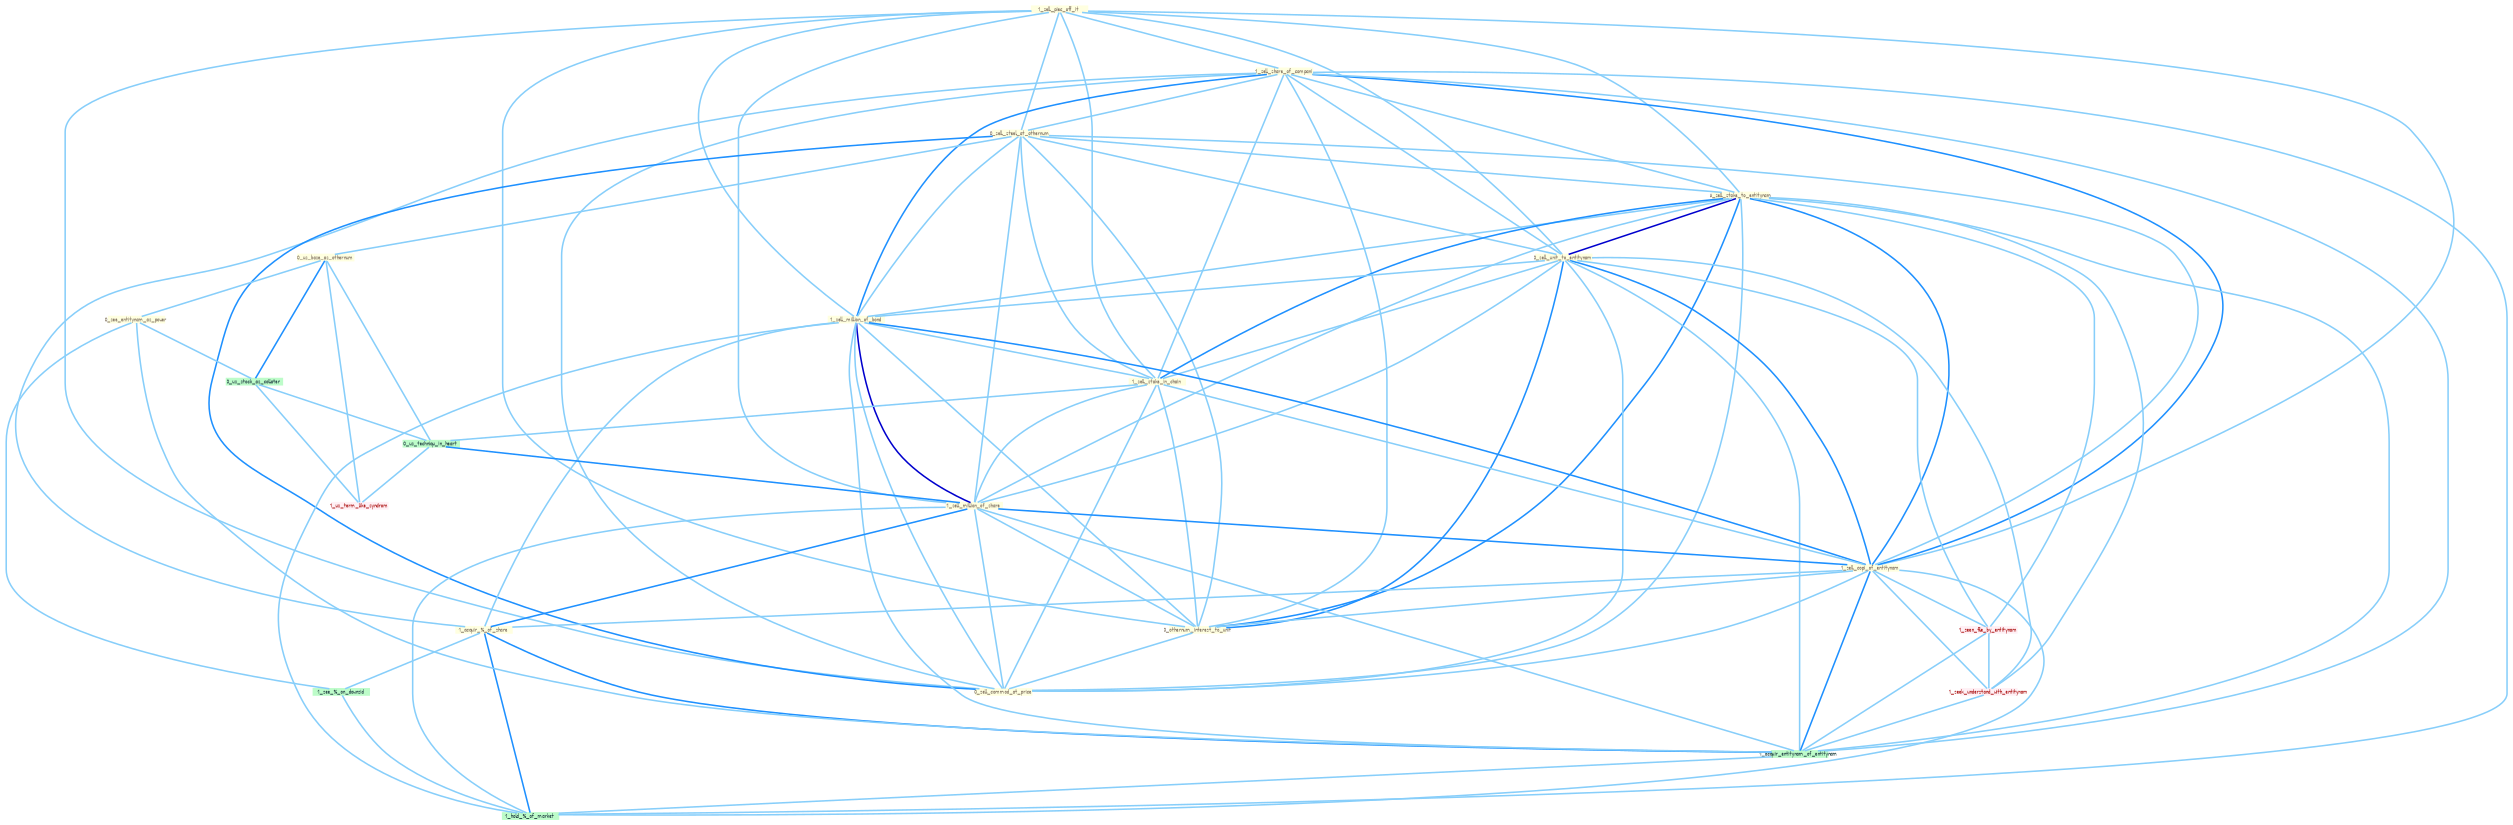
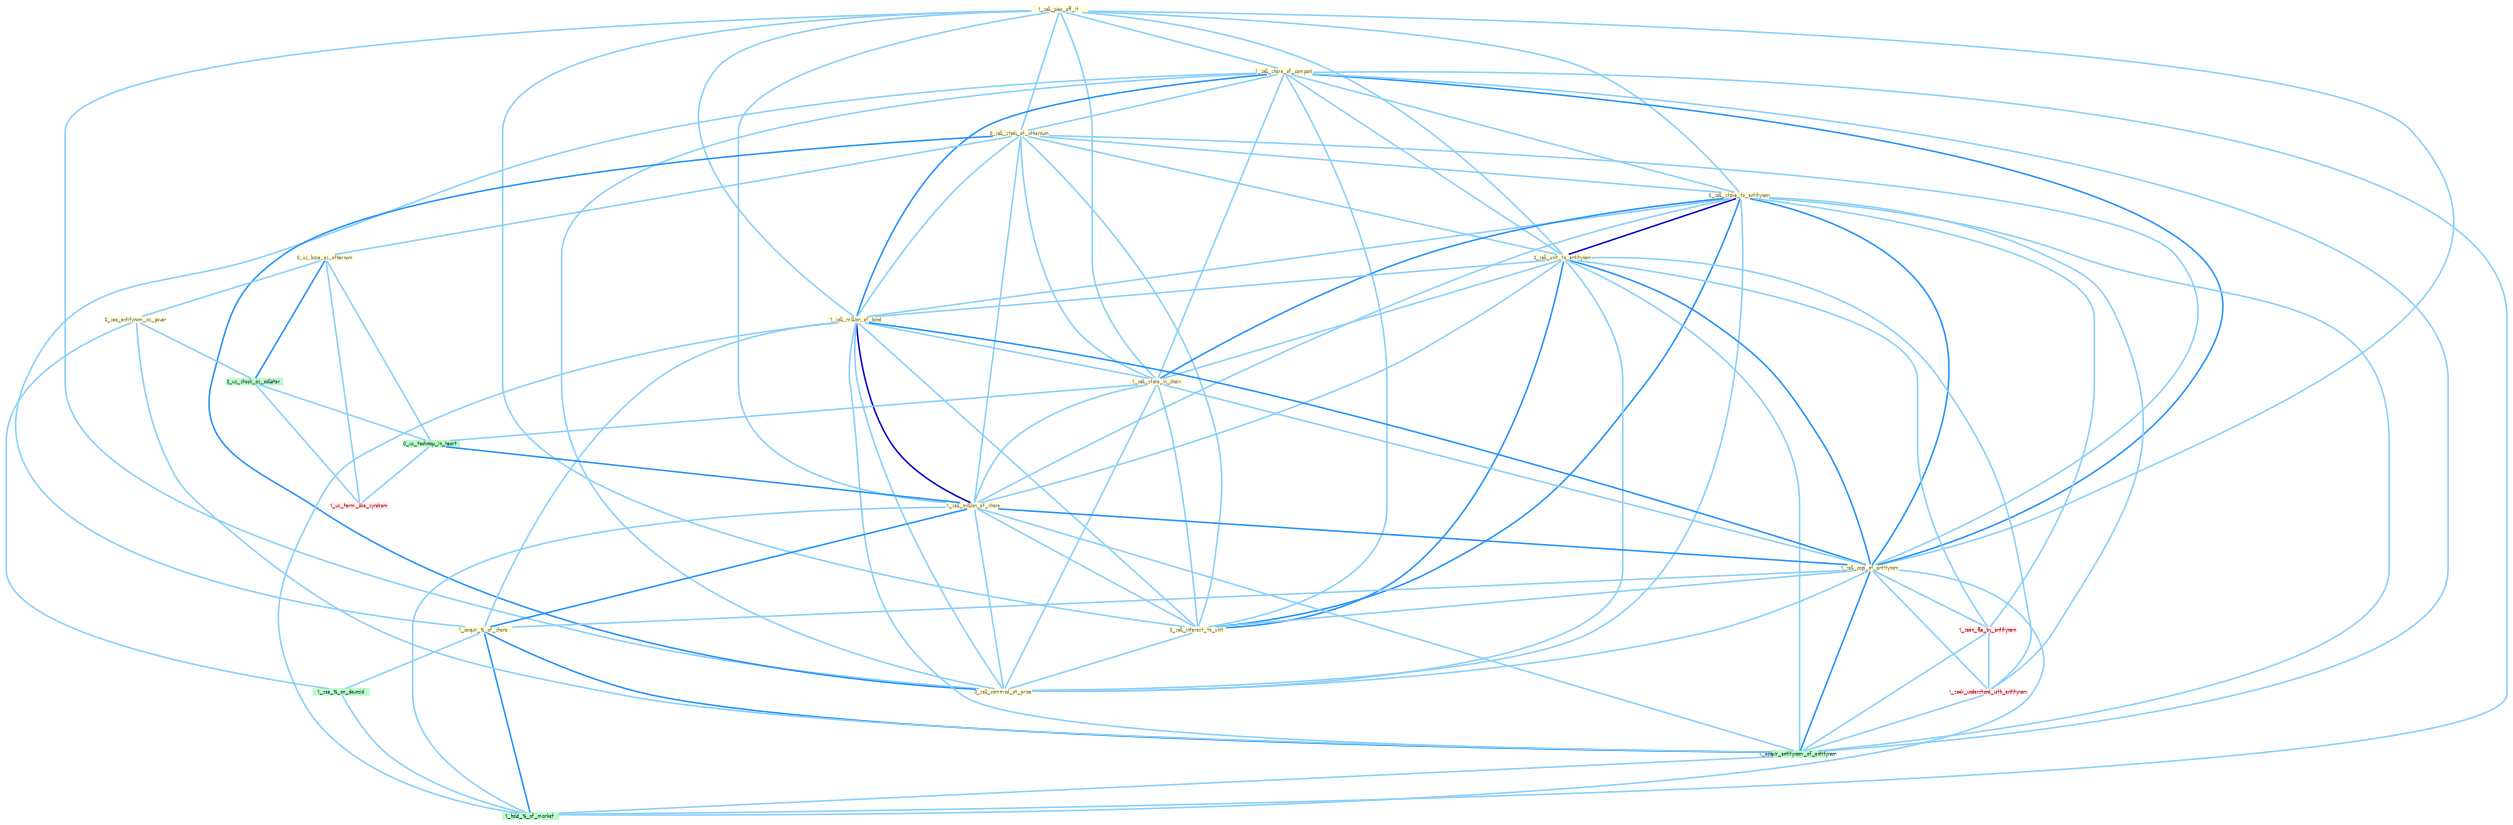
node "6_sell_stake_to_entitynam": label "6_sell_stake_to_entitynam" -> "0_sell_stake_to_entitynam"
node "0_othernum_interest_to_unit": label "0_othernum_interest_to_unit" -> "0_sell_interest_to_unit"
